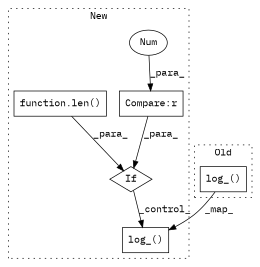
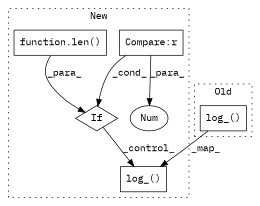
edge "Num" -> "Compare:r": reversed
edge "Compare:r" -> "If": label "_para_" -> "_cond_"
